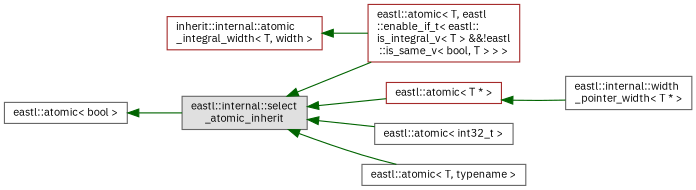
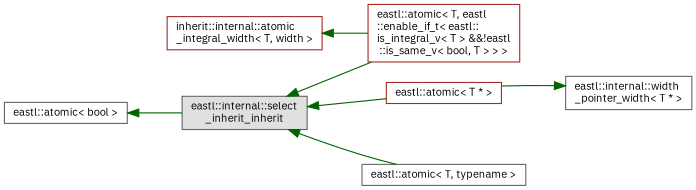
edge "eastl::internal::width _pointer_width< T * >" -> "eastl::atomic< T * >": reversed
node "eastl::internal::select _atomic_inherit": label "eastl::internal::select _atomic_inherit" -> "eastl::internal::select _inherit_inherit"
node "eastl::atomic< int32_t >": removed
